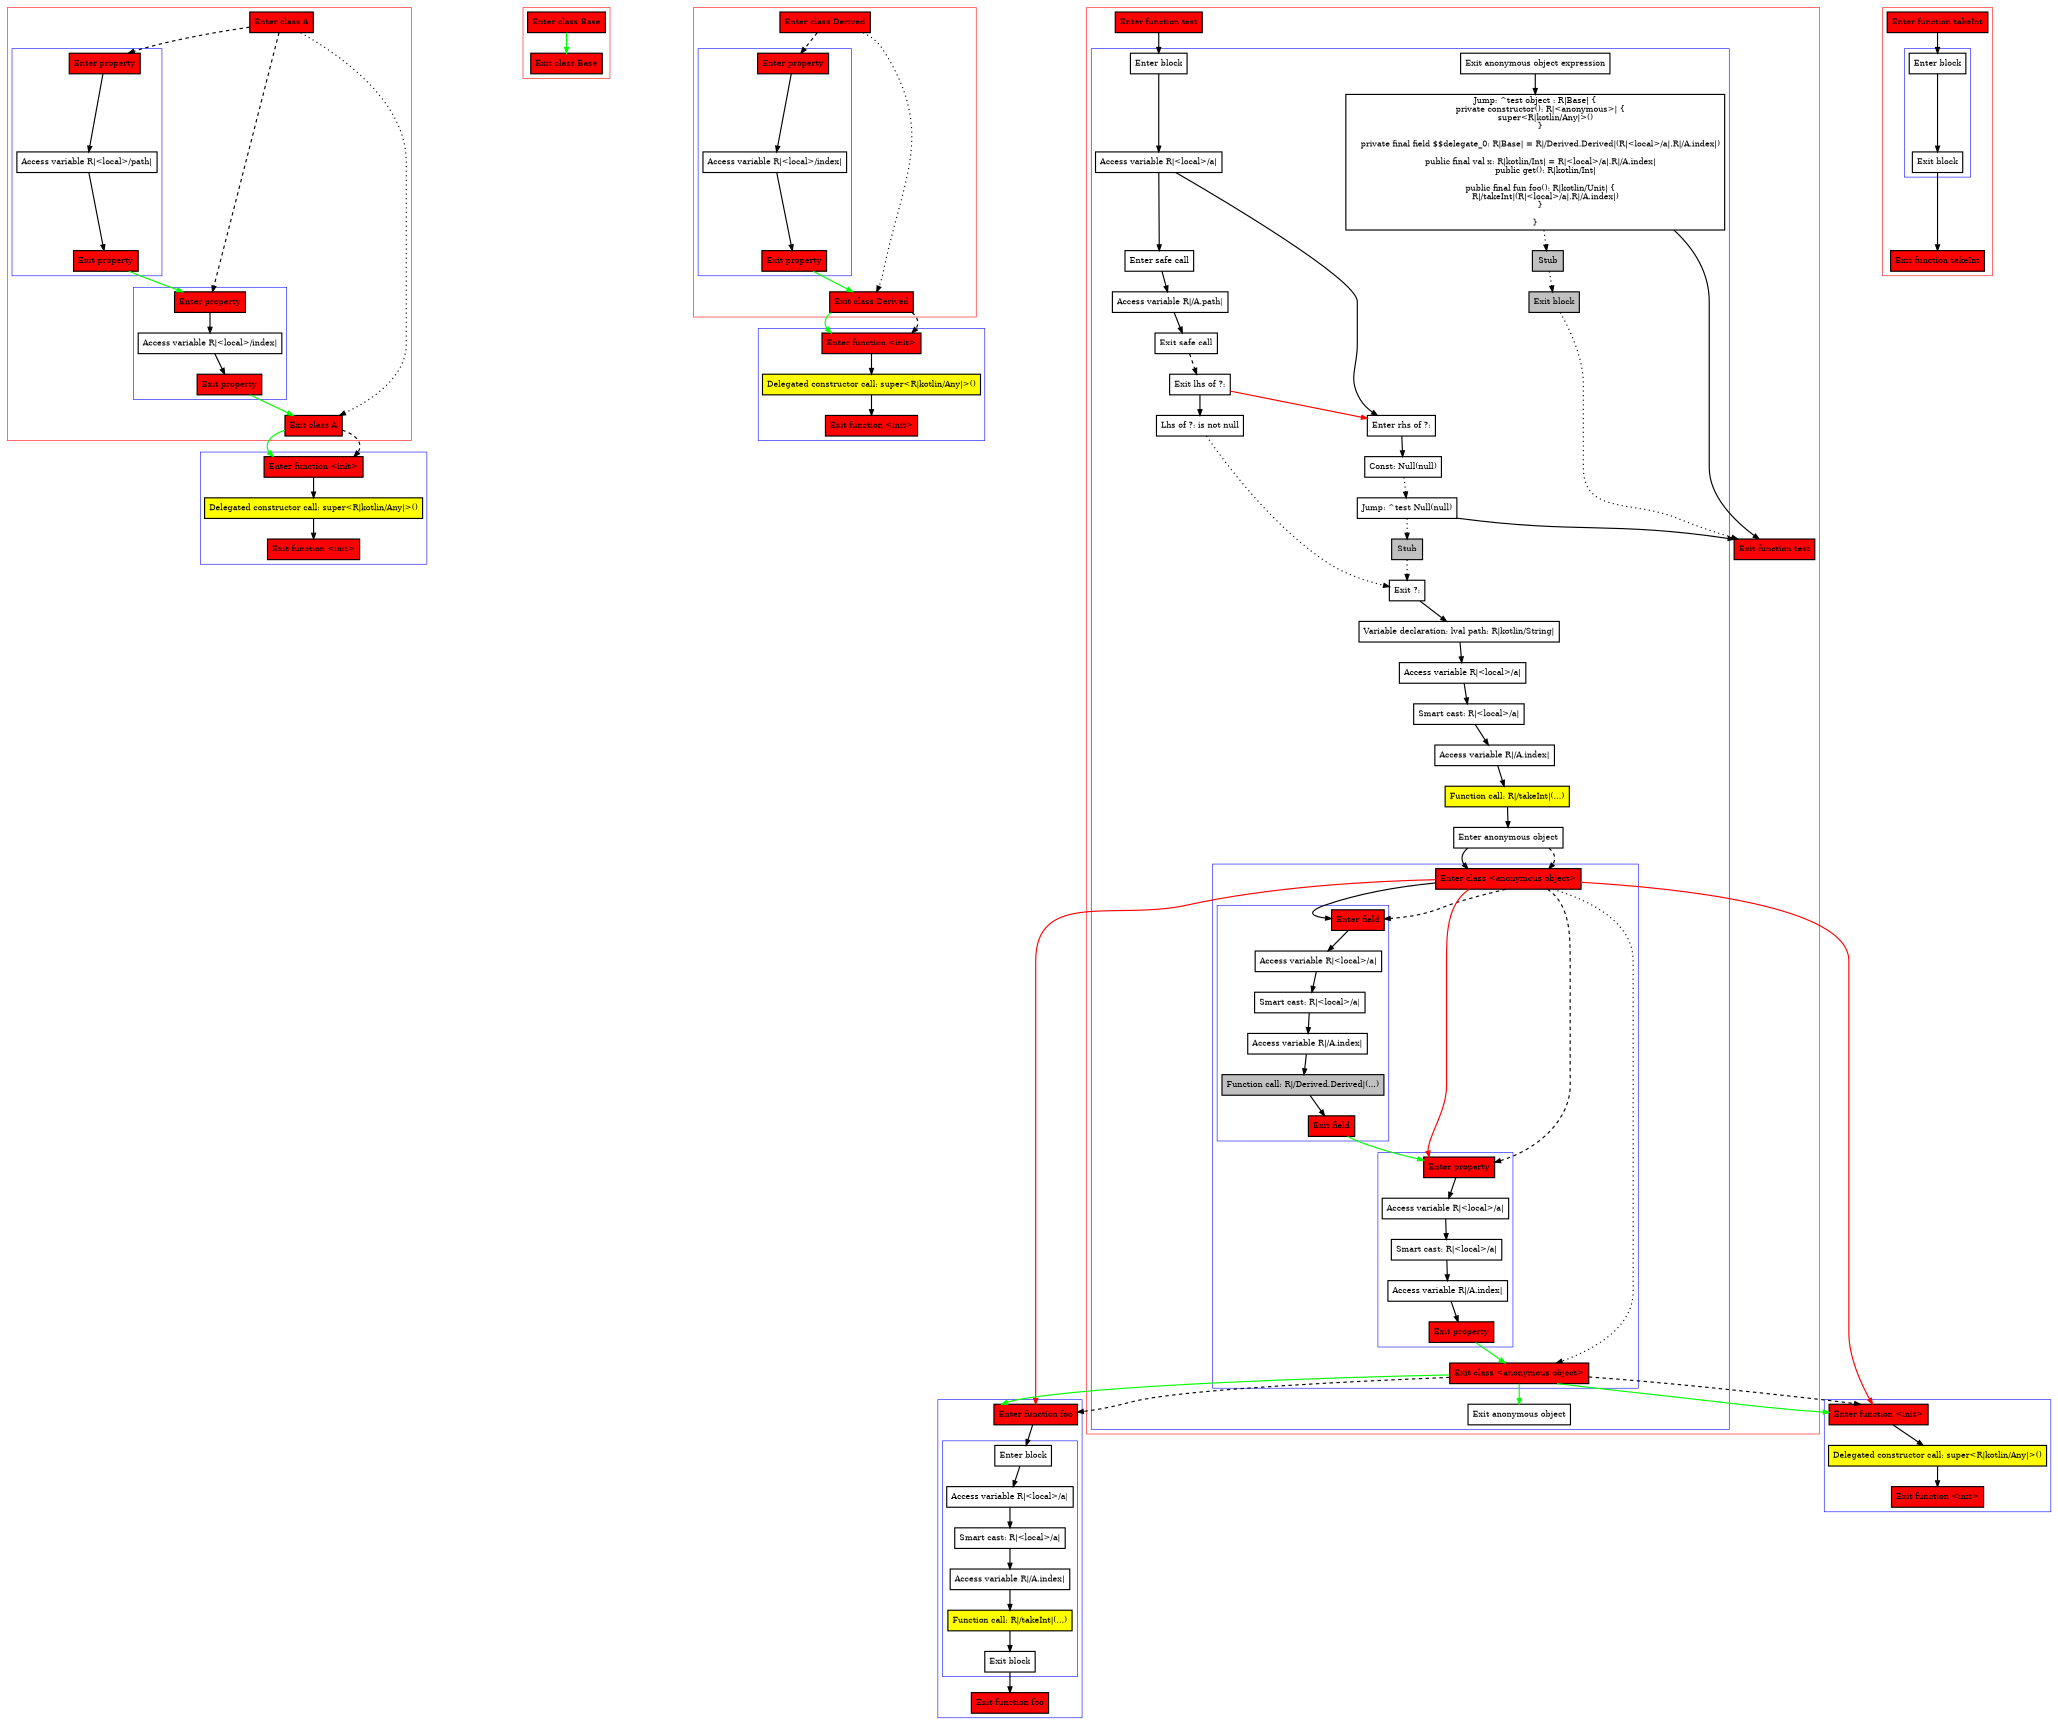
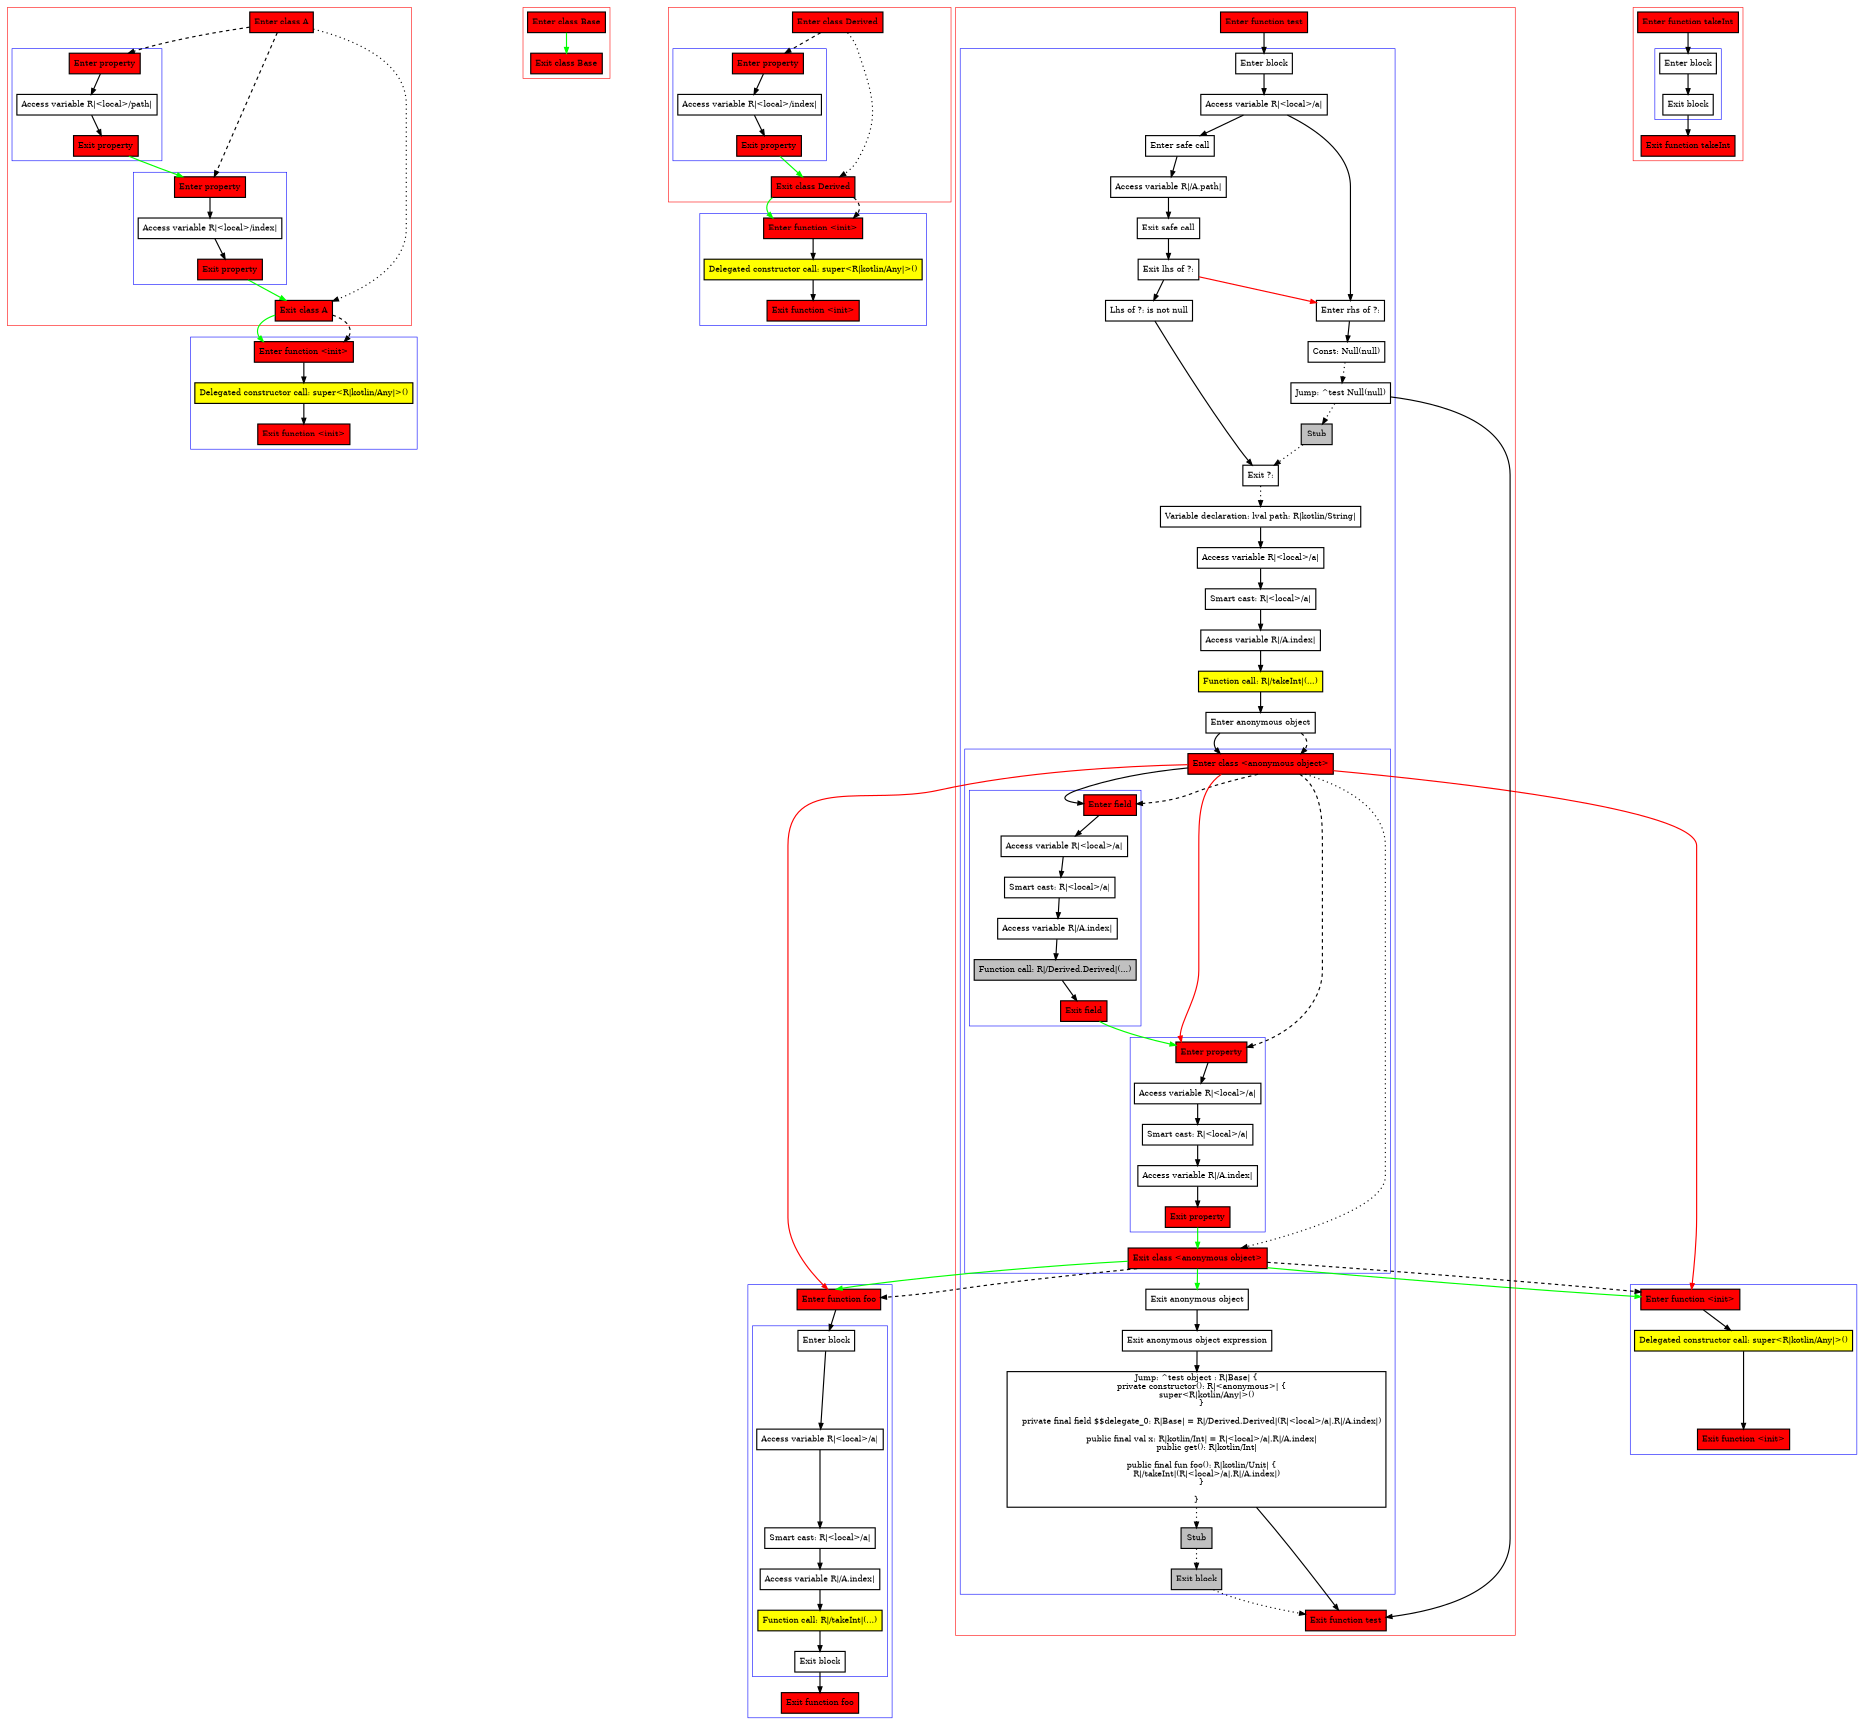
edge "Exit safe call" -> "Exit lhs of ?:": style dashed -> solid
edge "Lhs of ?: is not null" -> "Exit ?:": style dotted -> solid
edge "Exit ?:" -> "Variable declaration: lval path: R|kotlin/String|": style solid -> dotted
edge "Exit anonymous object" -> "Exit anonymous object expression": added
